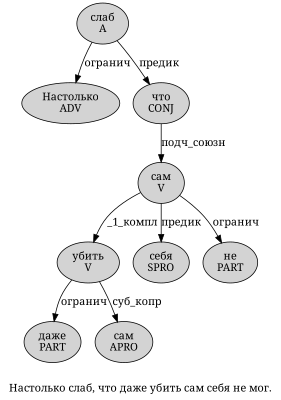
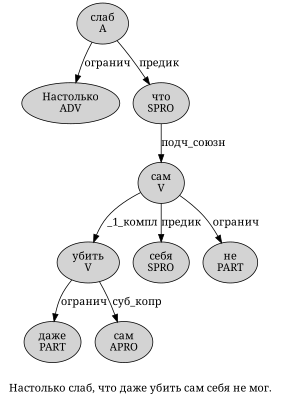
node "что CONJ": label "что CONJ" -> "что SPRO"
